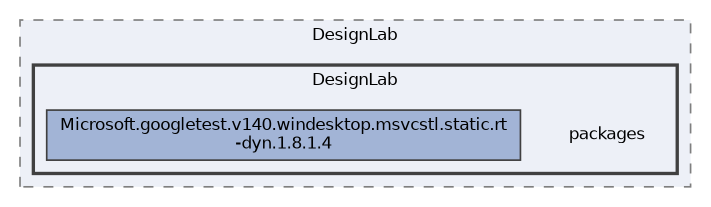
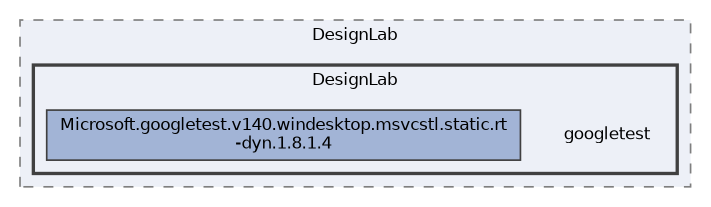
node "packages": label "packages" -> "googletest"
